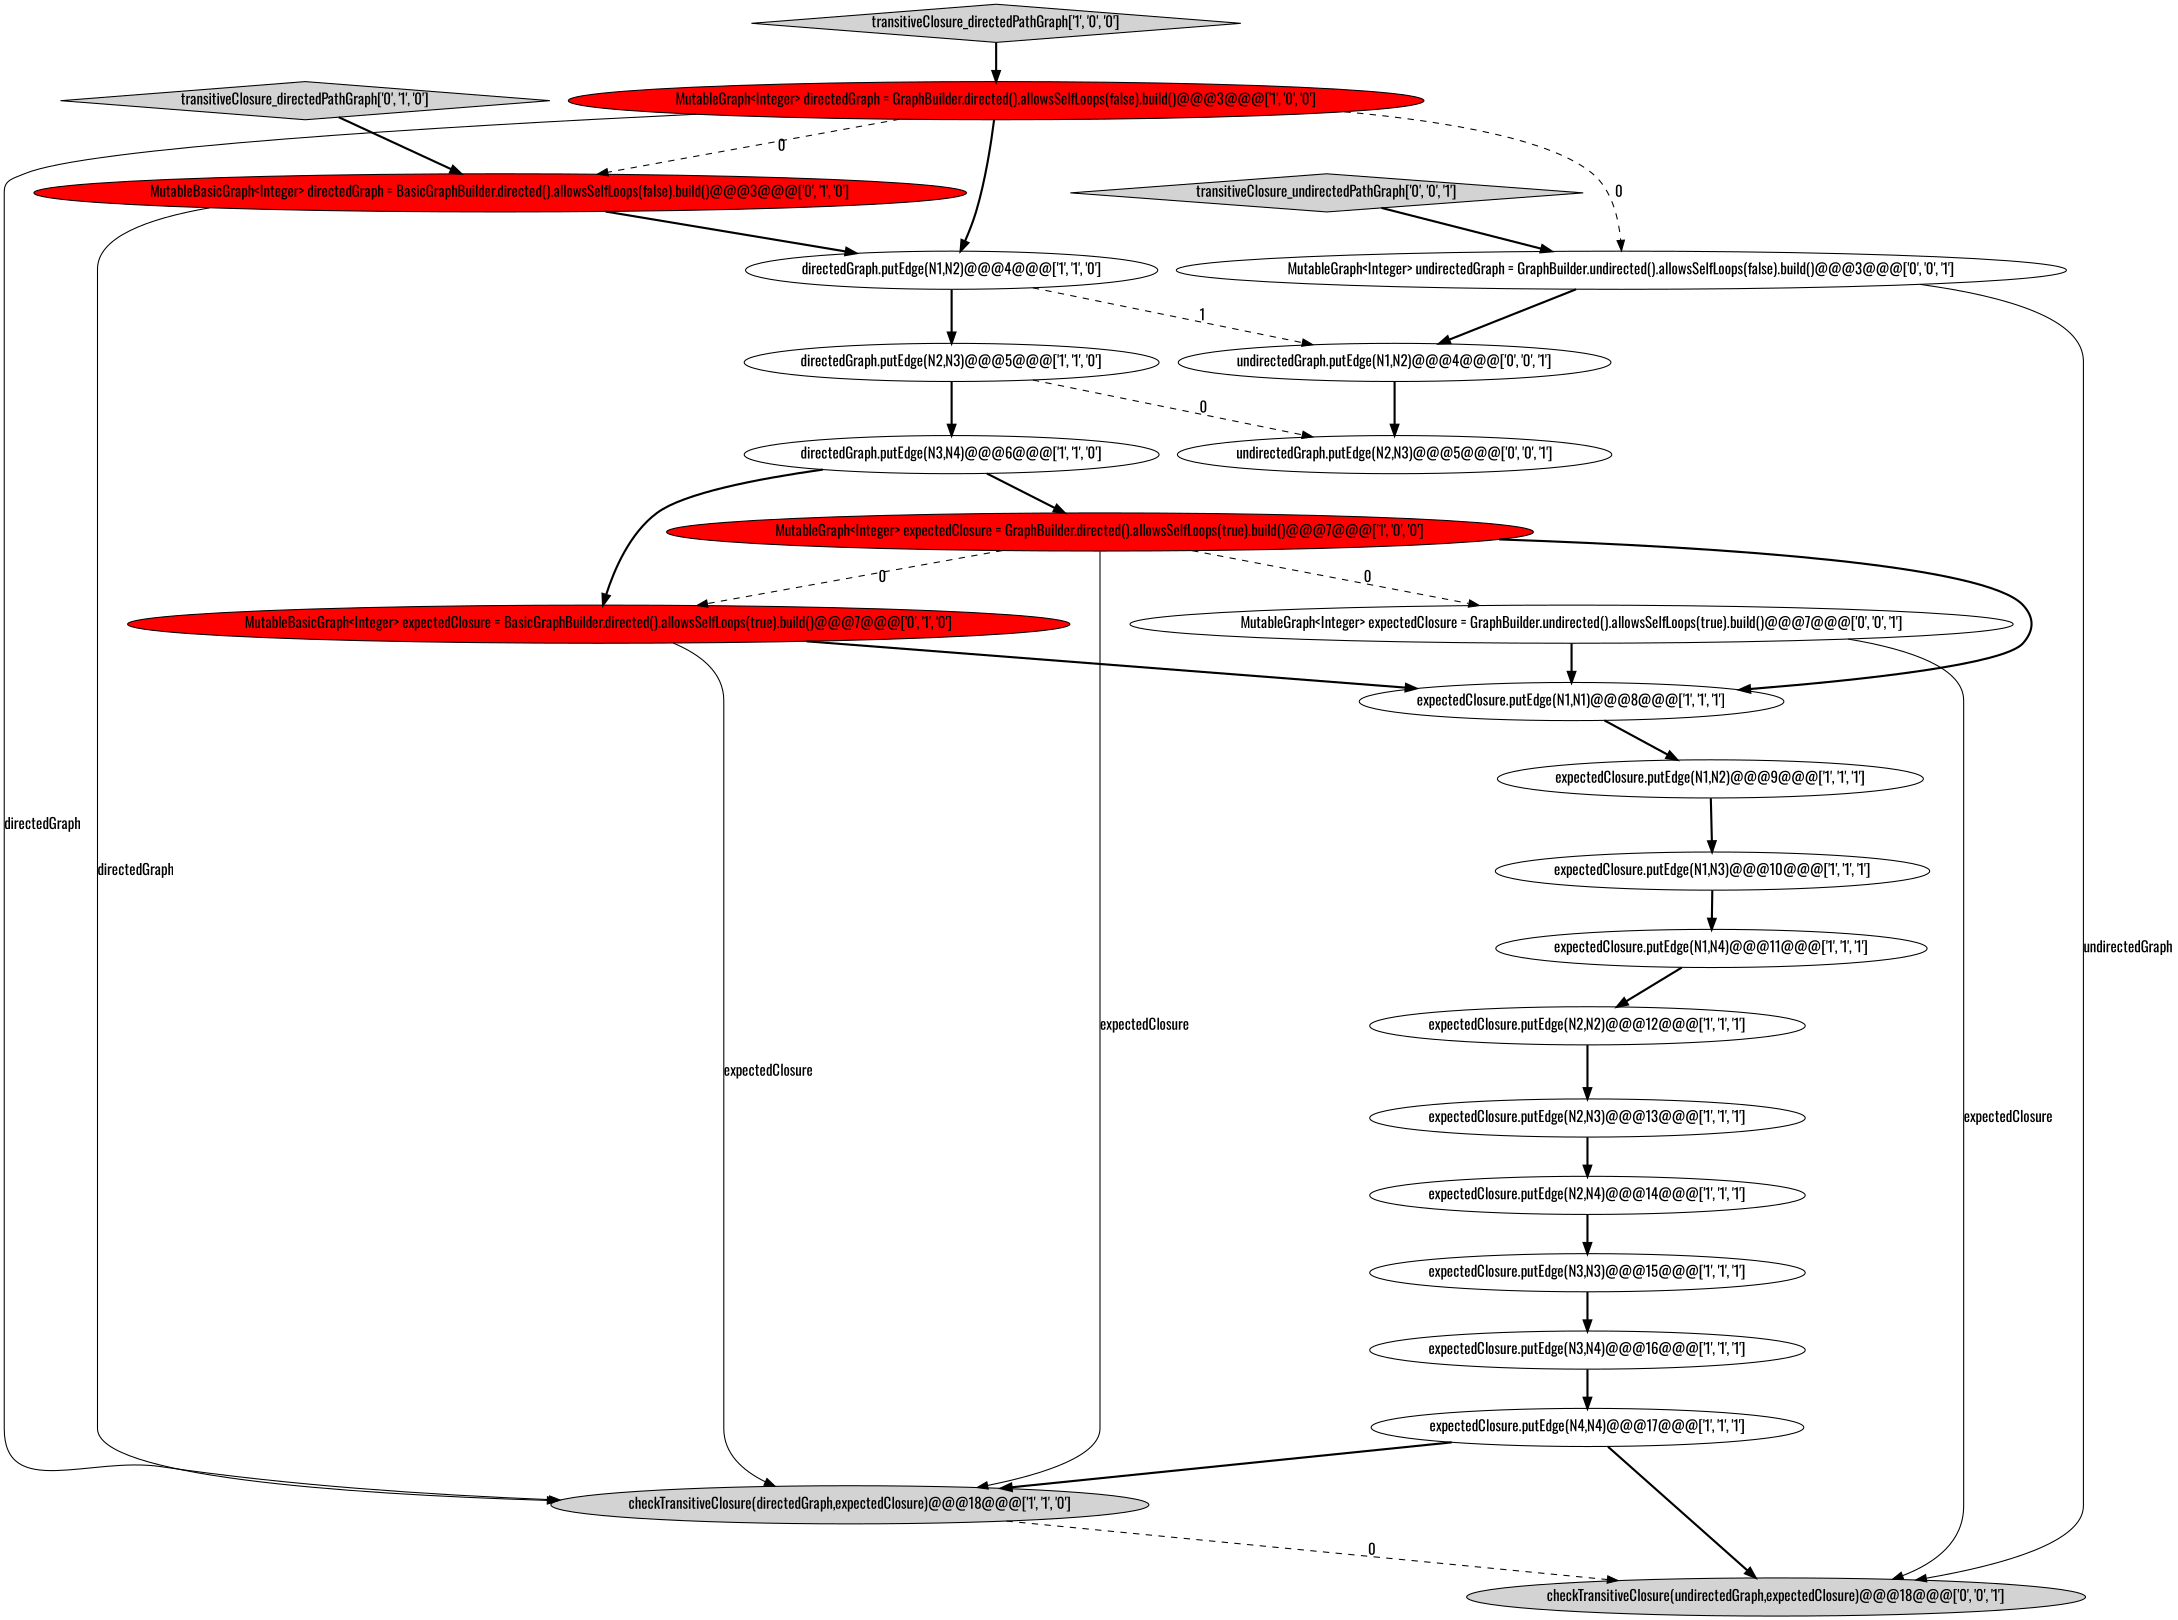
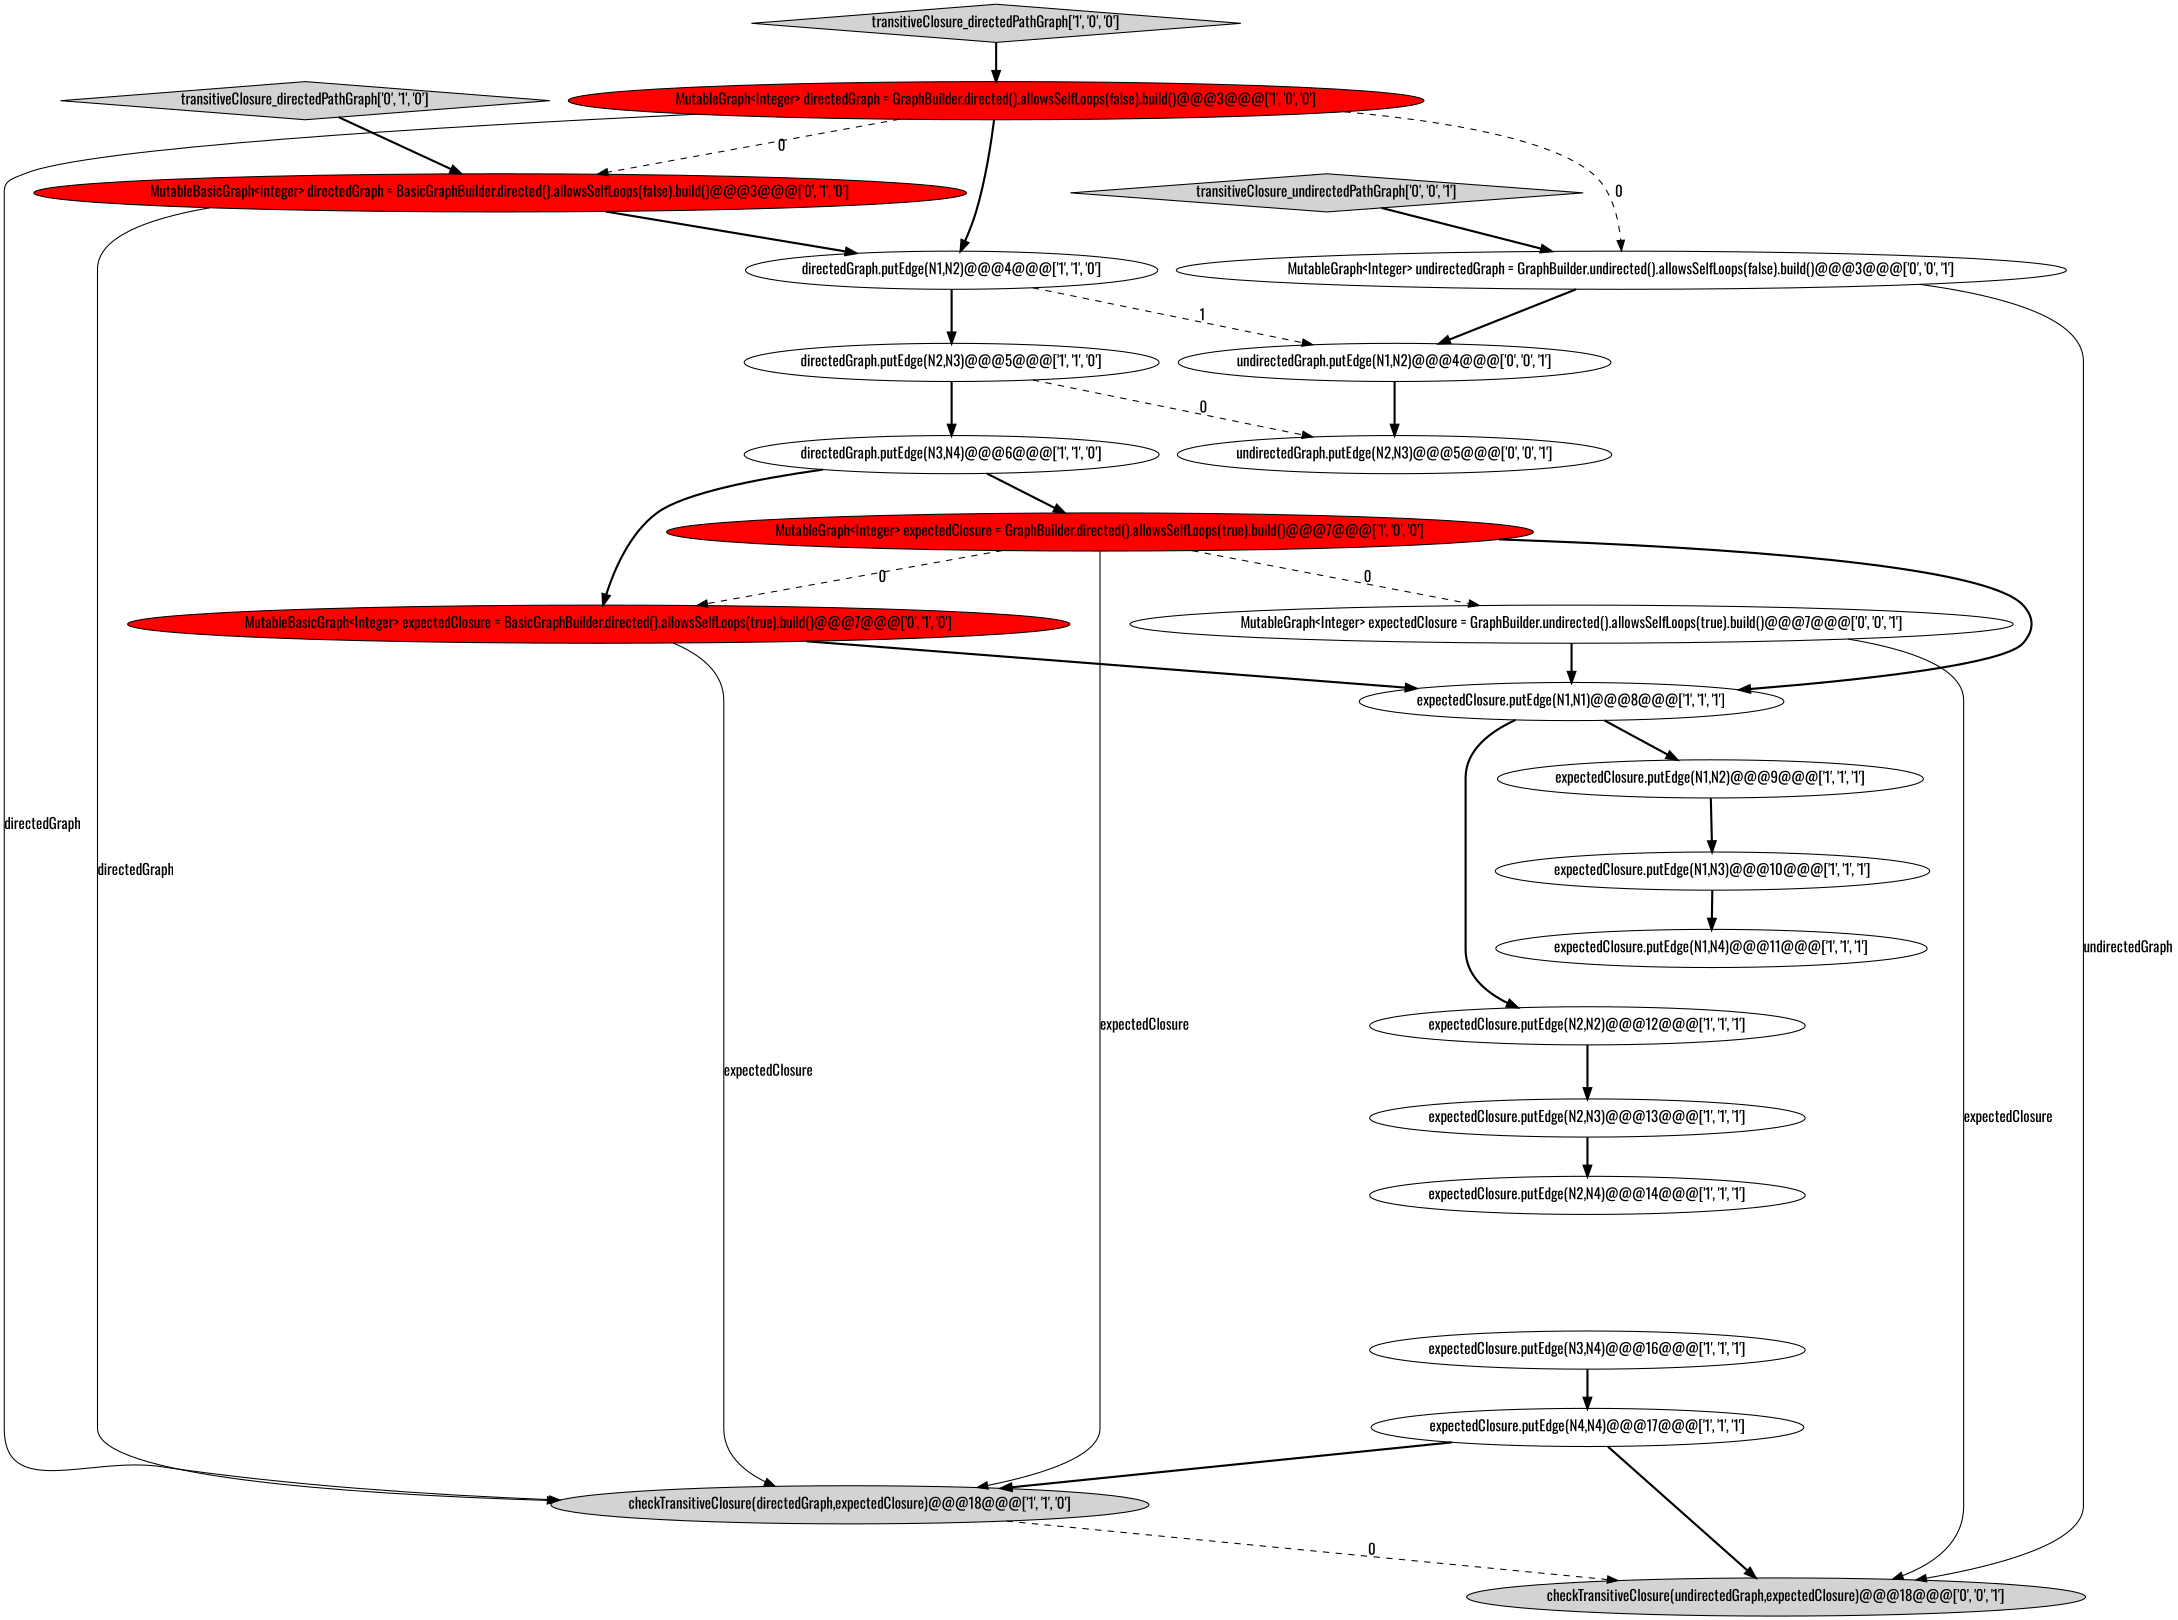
edge "expectedClosure.putEdge(N1,N4)@@@11@@@['1', '1', '1']" -> "expectedClosure.putEdge(N2,N2)@@@12@@@['1', '1', '1']": now "expectedClosure.putEdge(N1,N1)@@@8@@@['1', '1', '1']" -> "expectedClosure.putEdge(N2,N2)@@@12@@@['1', '1', '1']"
node "expectedClosure.putEdge(N3,N3)@@@15@@@['1', '1', '1']": removed
